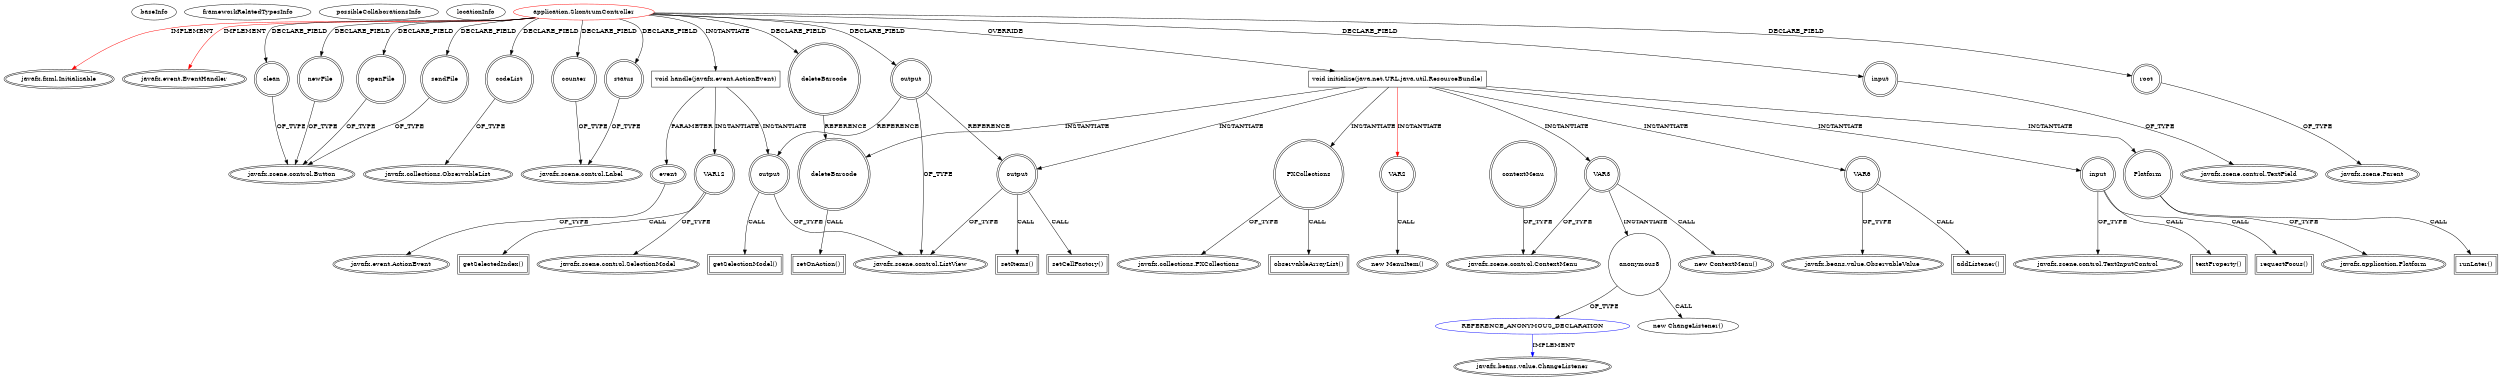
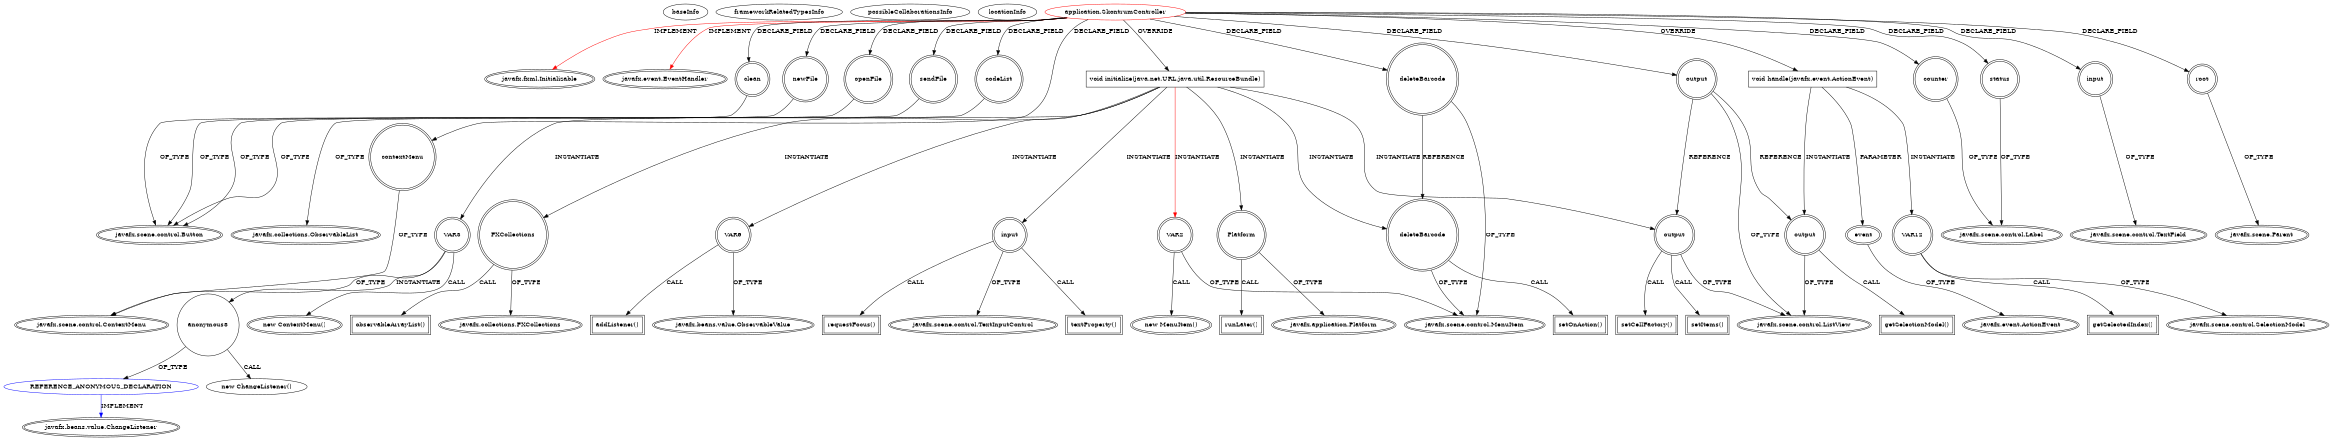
edge "application.SkontrumController" -> "void handle(javafx.event.ActionEvent)": label "INSTANTIATE" -> "OVERRIDE"
edge "application.SkontrumController" -> "contextMenu": added, label "DECLARE_FIELD"
node "javafx.scene.control.MenuItem": added
